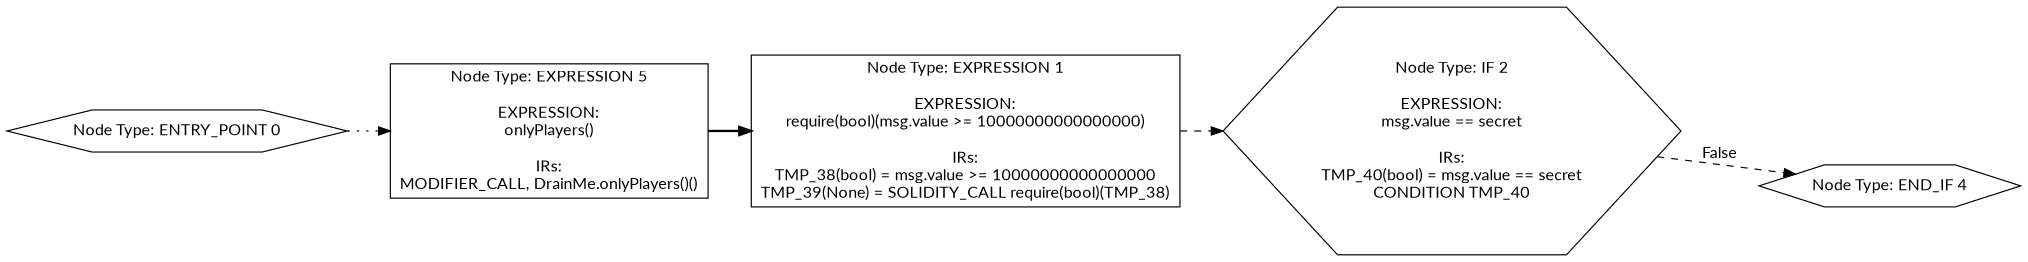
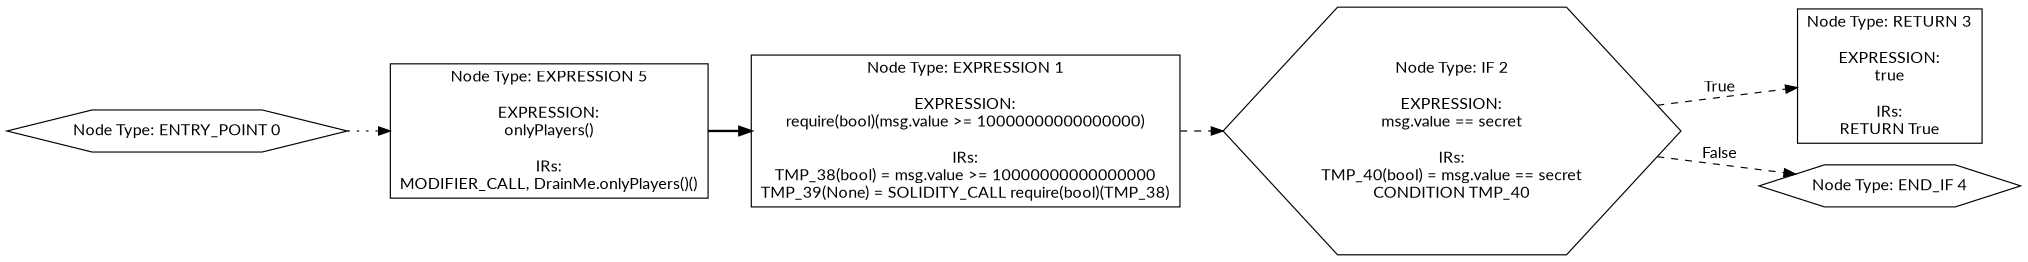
node "Node Type: RETURN 3 EXPRESSION: true IRs: RETURN True": added
